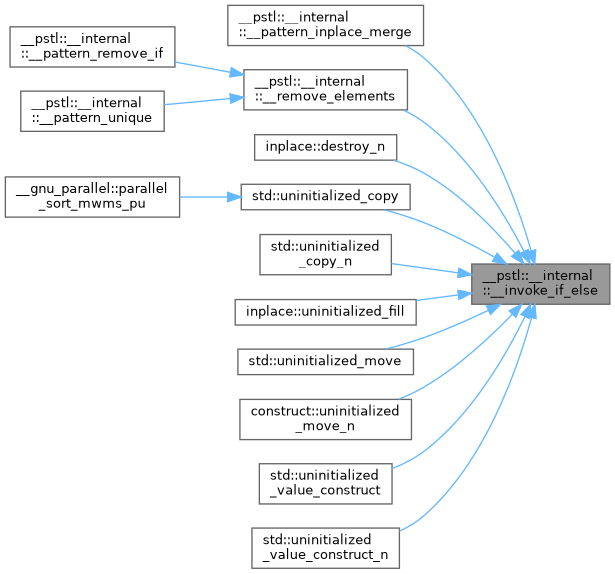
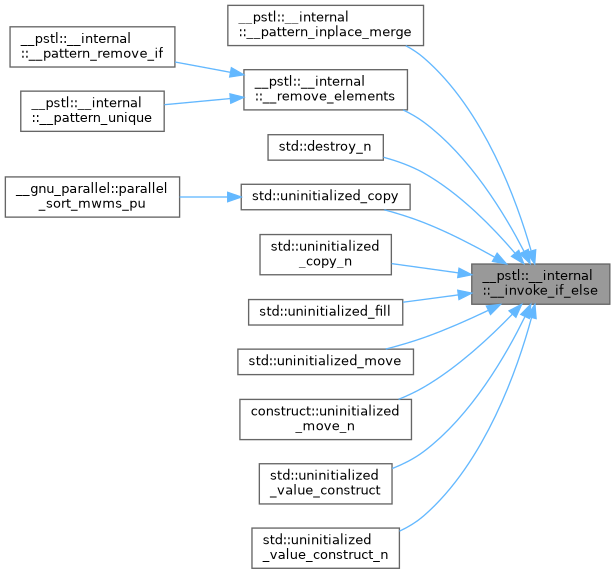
node "inplace::destroy_n": label "inplace::destroy_n" -> "std::destroy_n"
node "inplace::uninitialized_fill": label "inplace::uninitialized_fill" -> "std::uninitialized_fill"
